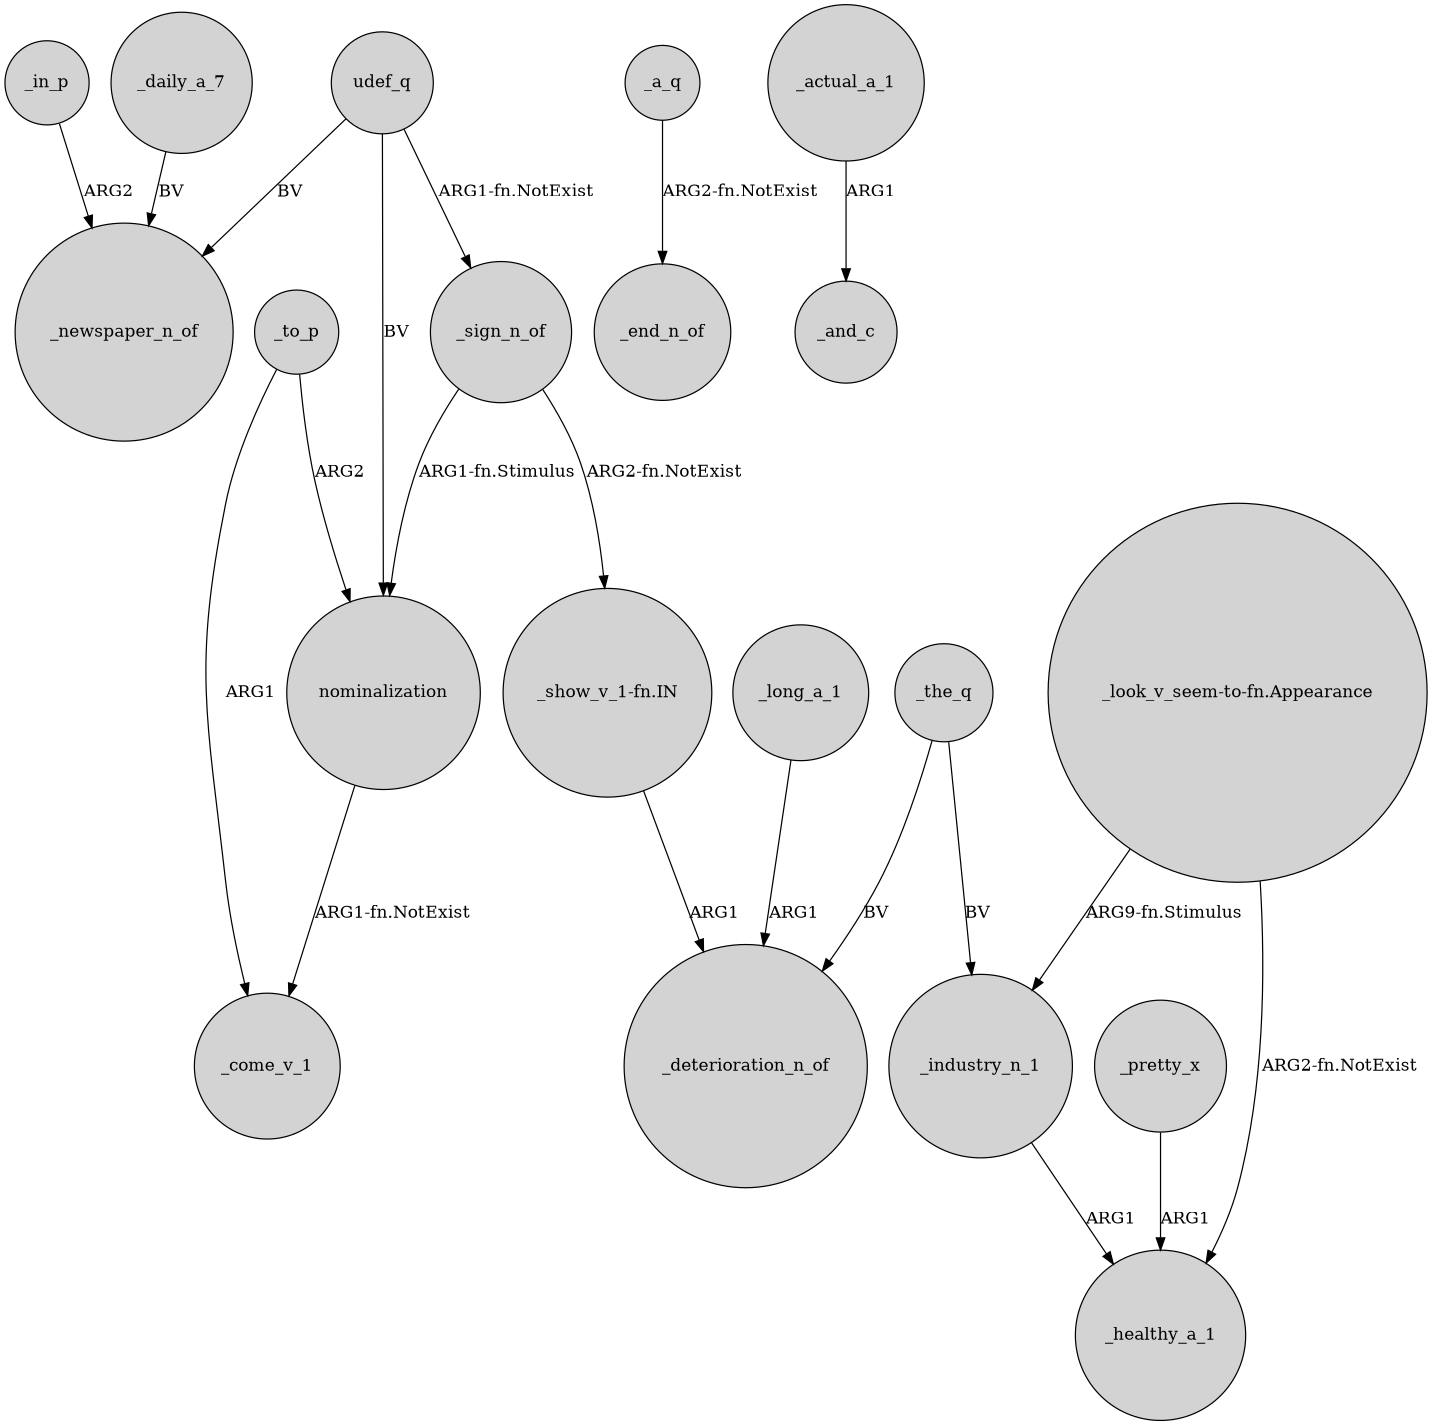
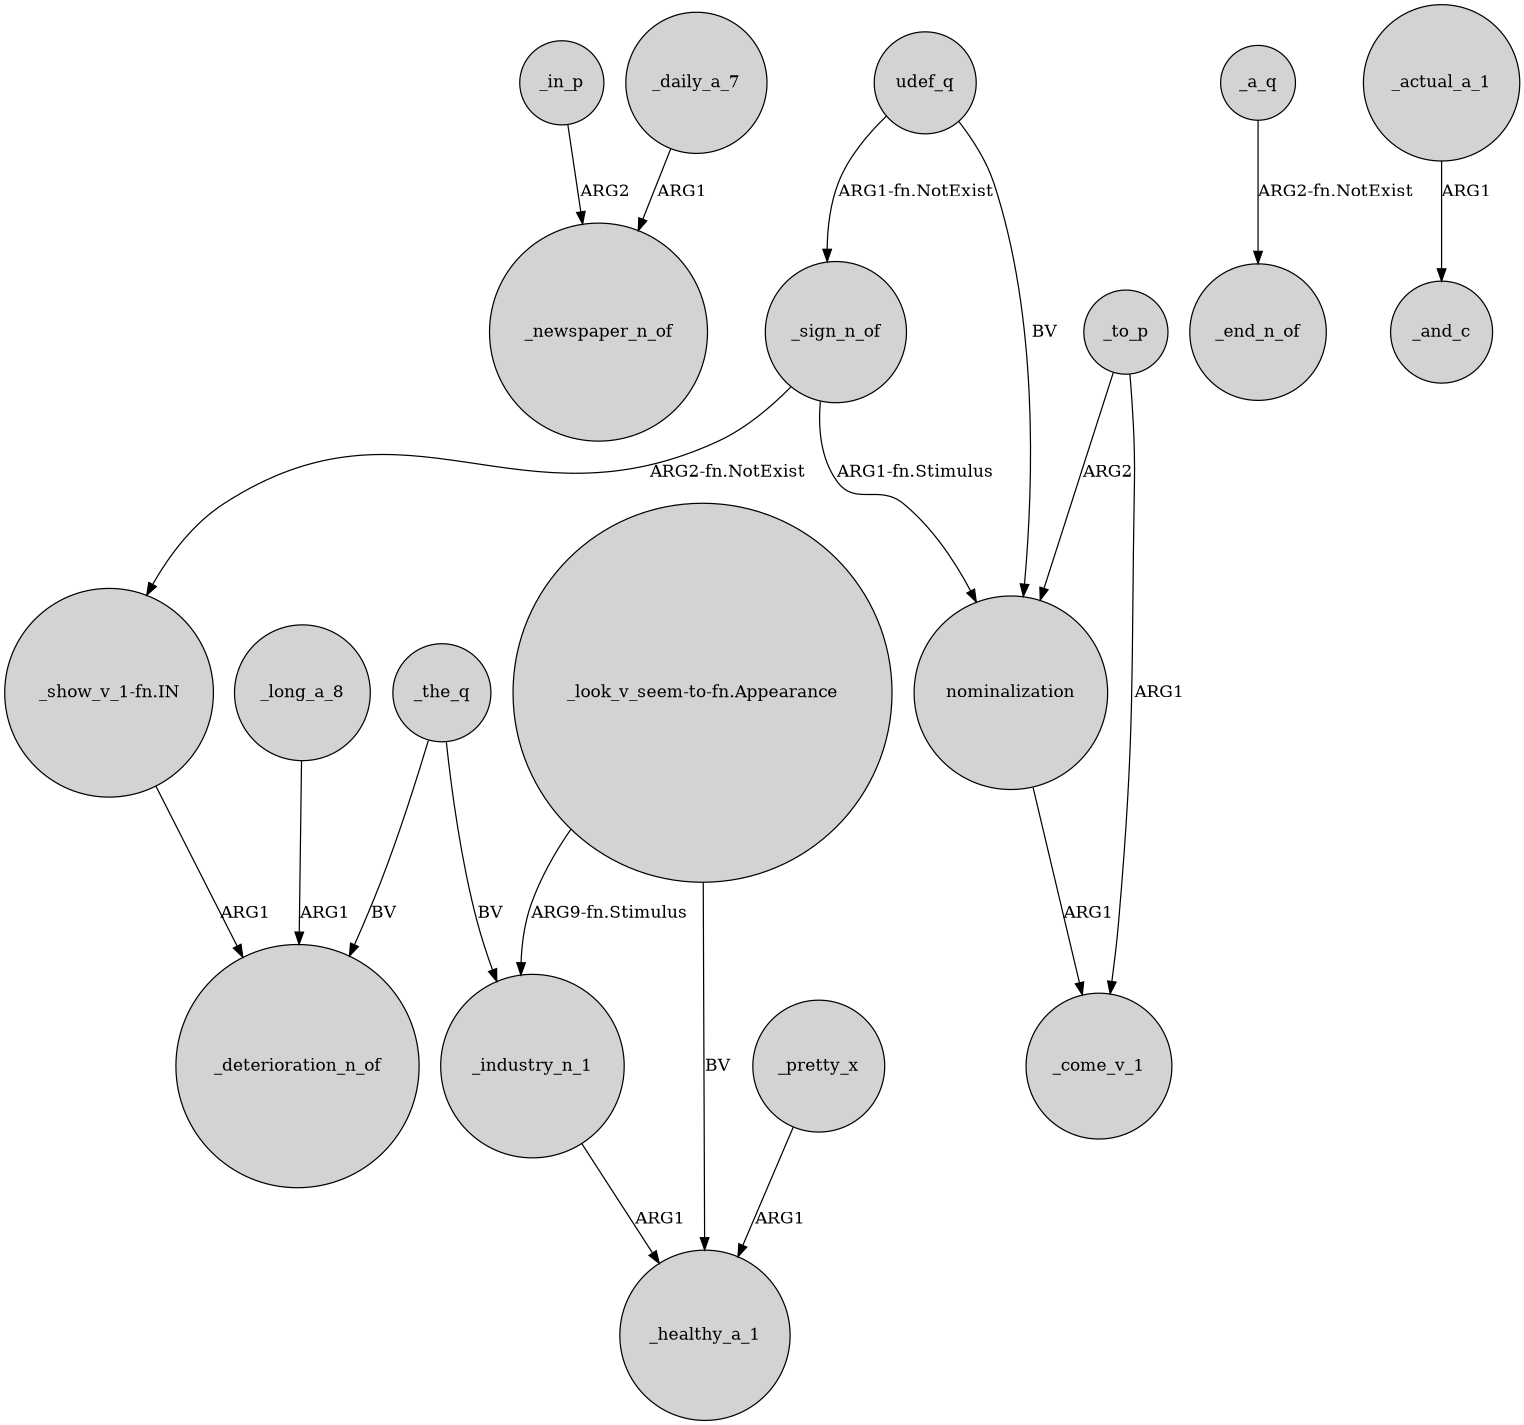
edge "udef_q" -> "_newspaper_n_of": removed, label "BV"
edge "_daily_a_7" -> "_newspaper_n_of": label "BV" -> "ARG1"
node "_long_a_1": label "_long_a_1" -> "_long_a_8"
edge "nominalization" -> "_come_v_1": label "ARG1-fn.NotExist" -> "ARG1"
edge "_look_v_seem-to-fn.Appearance" -> "_healthy_a_1": label "ARG2-fn.NotExist" -> "BV"
